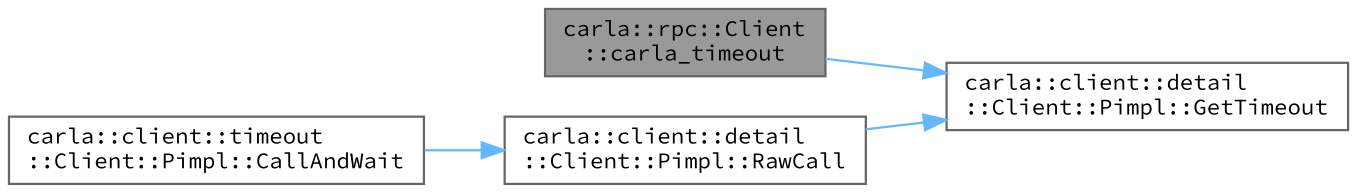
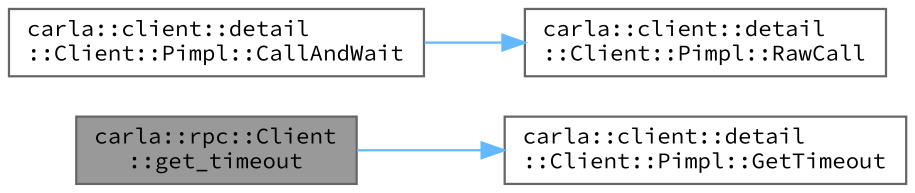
node "carla::rpc::Client ::carla_timeout": label "carla::rpc::Client ::carla_timeout" -> "carla::rpc::Client ::get_timeout"
edge "carla::client::detail ::Client::Pimpl::RawCall" -> "carla::client::detail ::Client::Pimpl::GetTimeout": removed
node "carla::client::timeout ::Client::Pimpl::CallAndWait": label "carla::client::timeout ::Client::Pimpl::CallAndWait" -> "carla::client::detail ::Client::Pimpl::CallAndWait"
